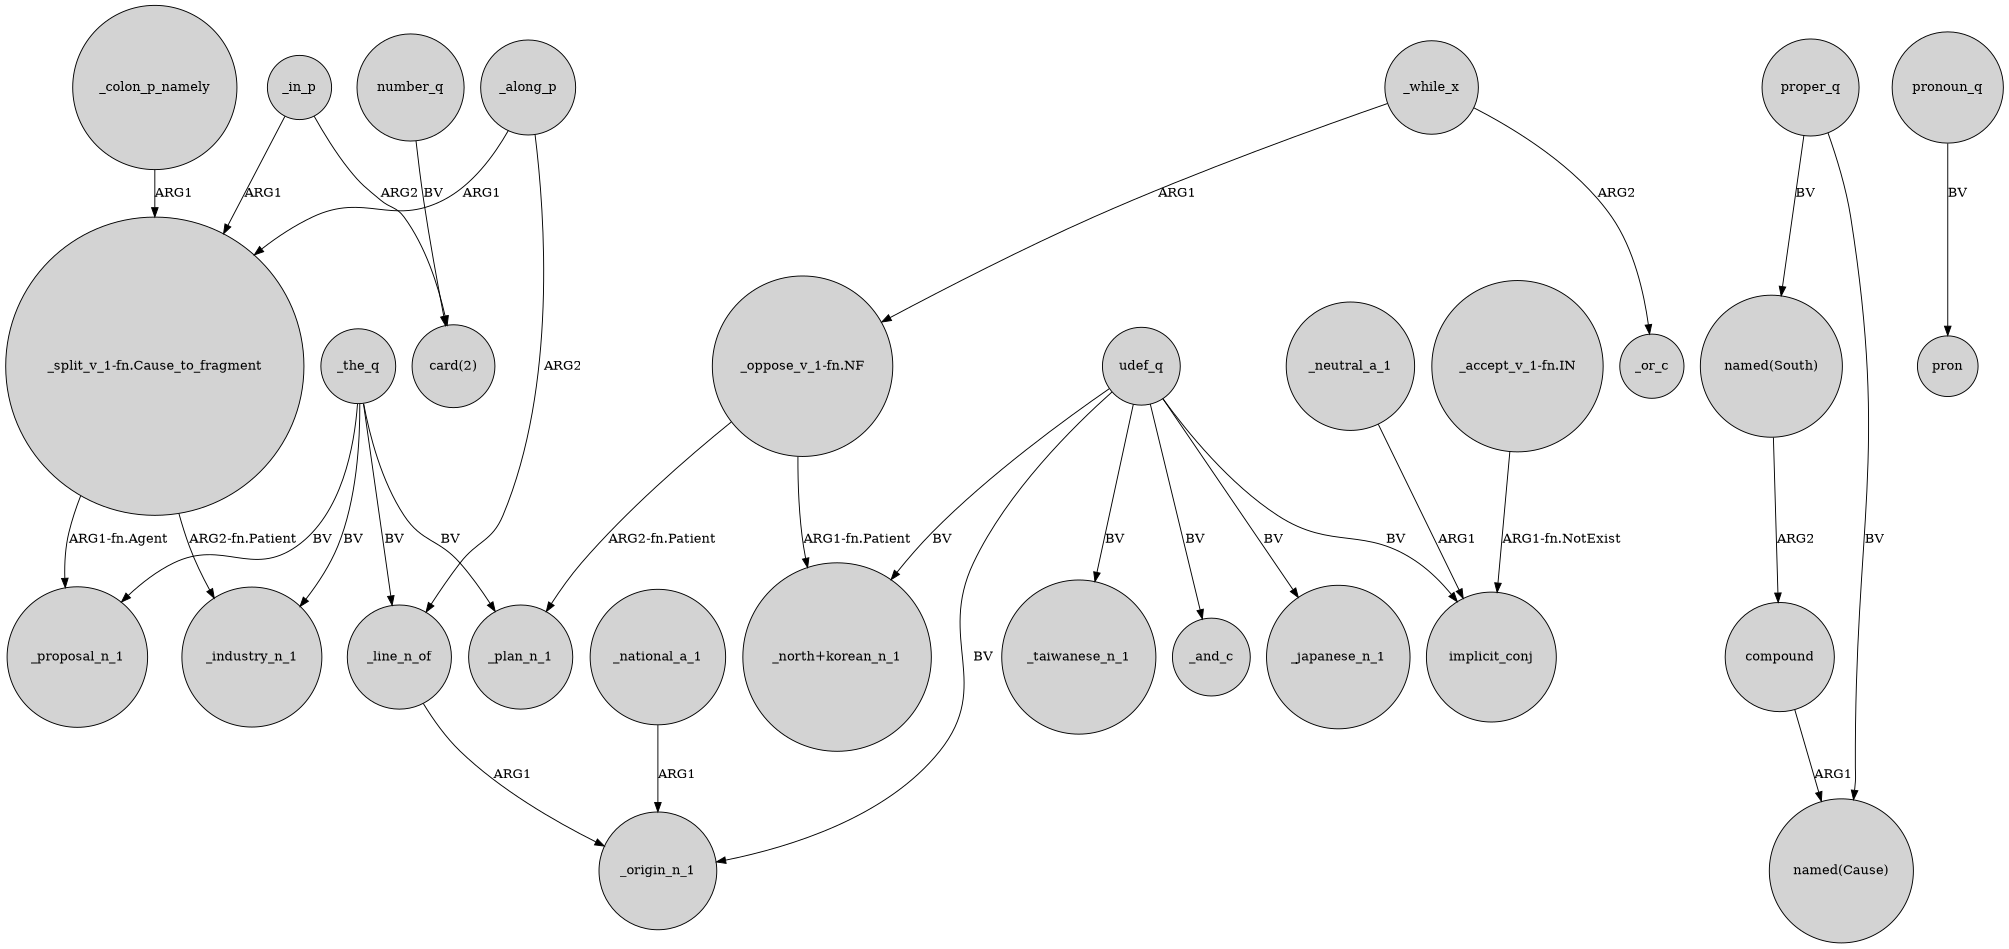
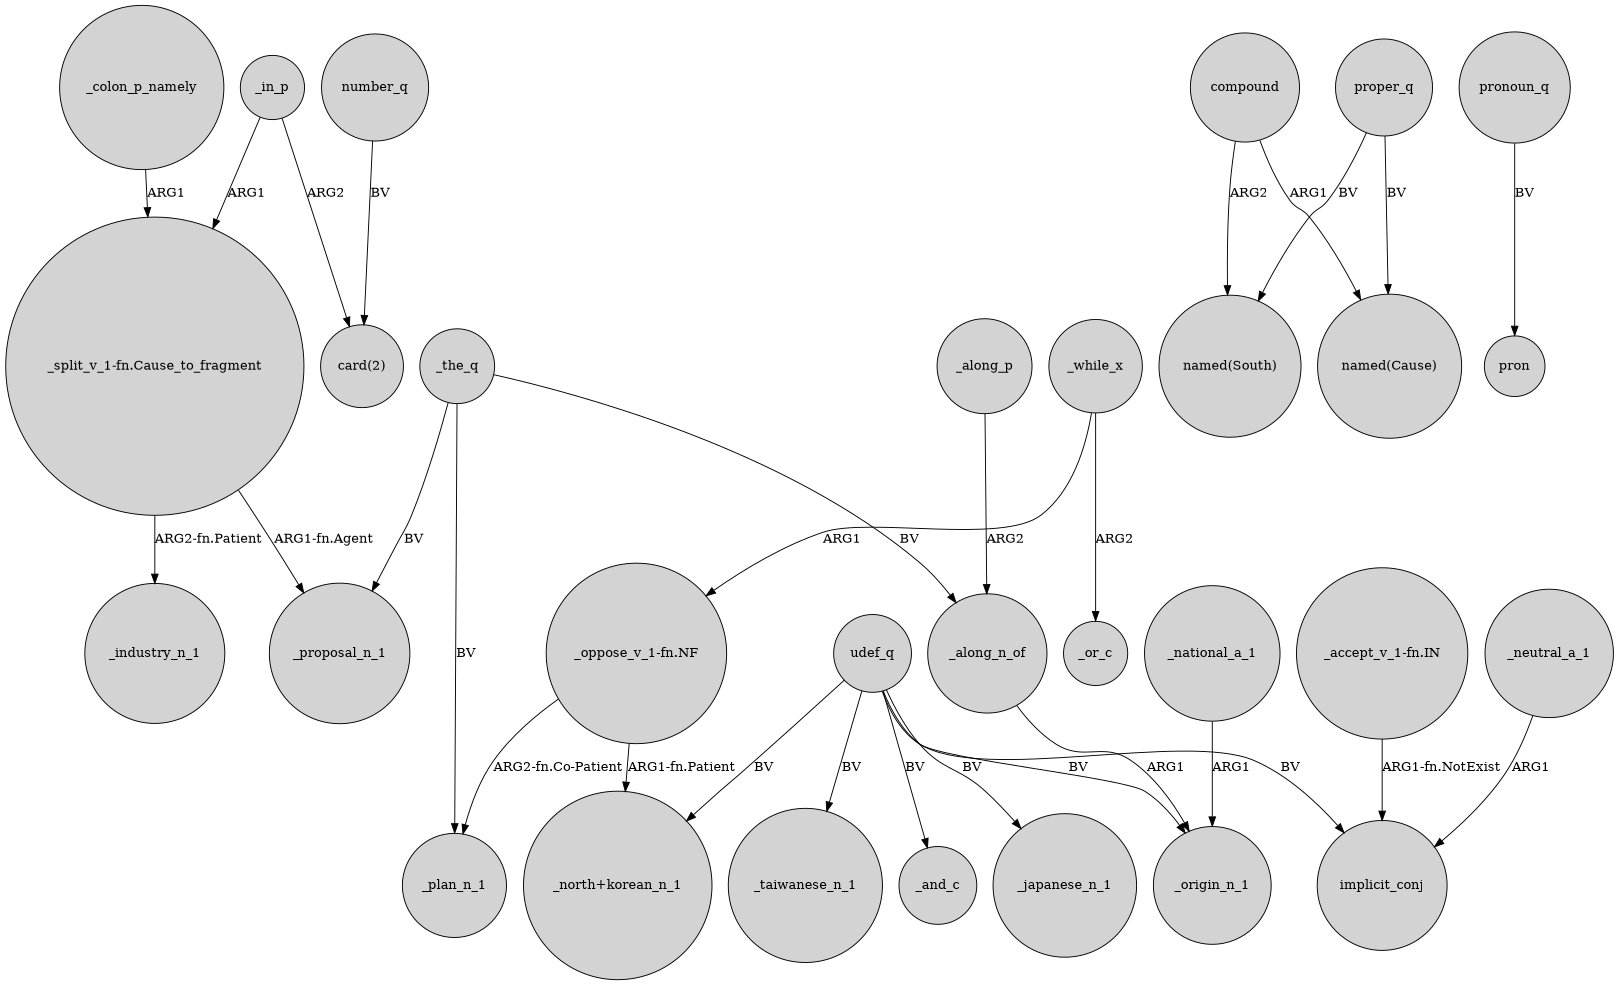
edge "_along_p" -> "_split_v_1-fn.Cause_to_fragment": removed, label "ARG1"
edge "_the_q" -> "_industry_n_1": removed, label "BV"
edge "named(South)" -> "compound": reversed
edge "_oppose_v_1-fn.NF" -> "_plan_n_1": label "ARG2-fn.Patient" -> "ARG2-fn.Co-Patient"
node "_line_n_of": label "_line_n_of" -> "_along_n_of"
